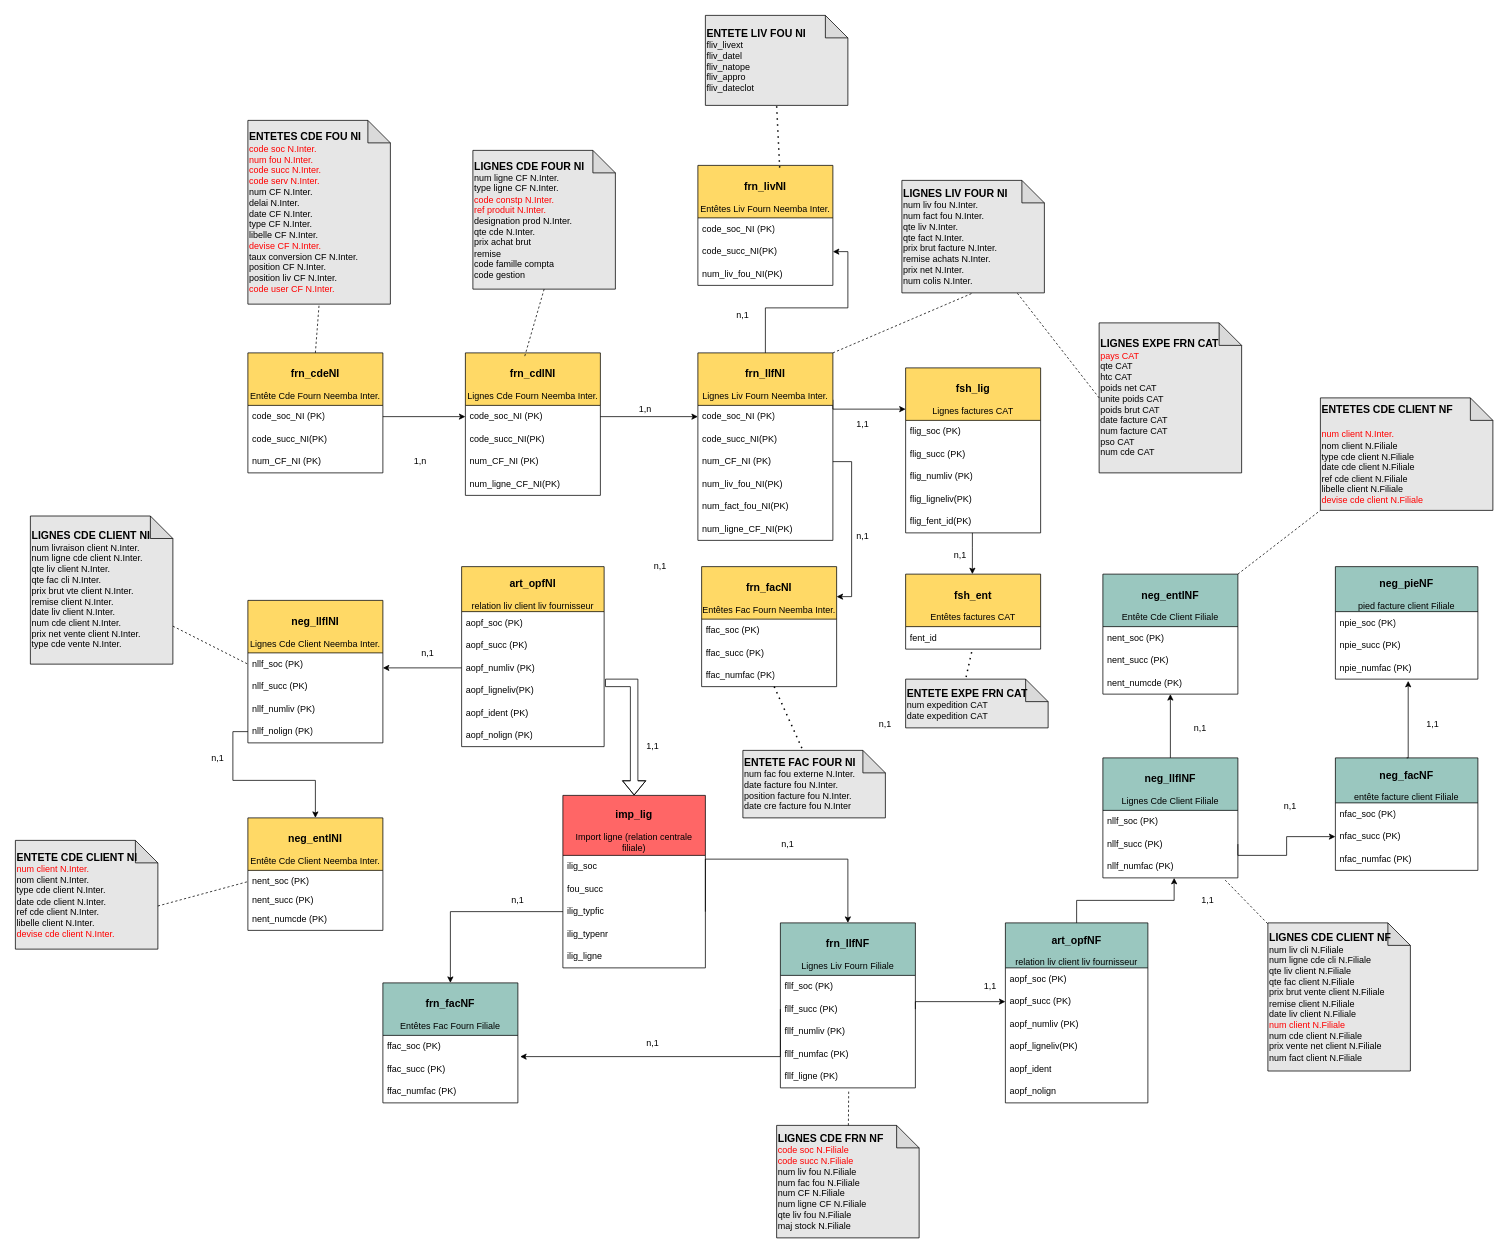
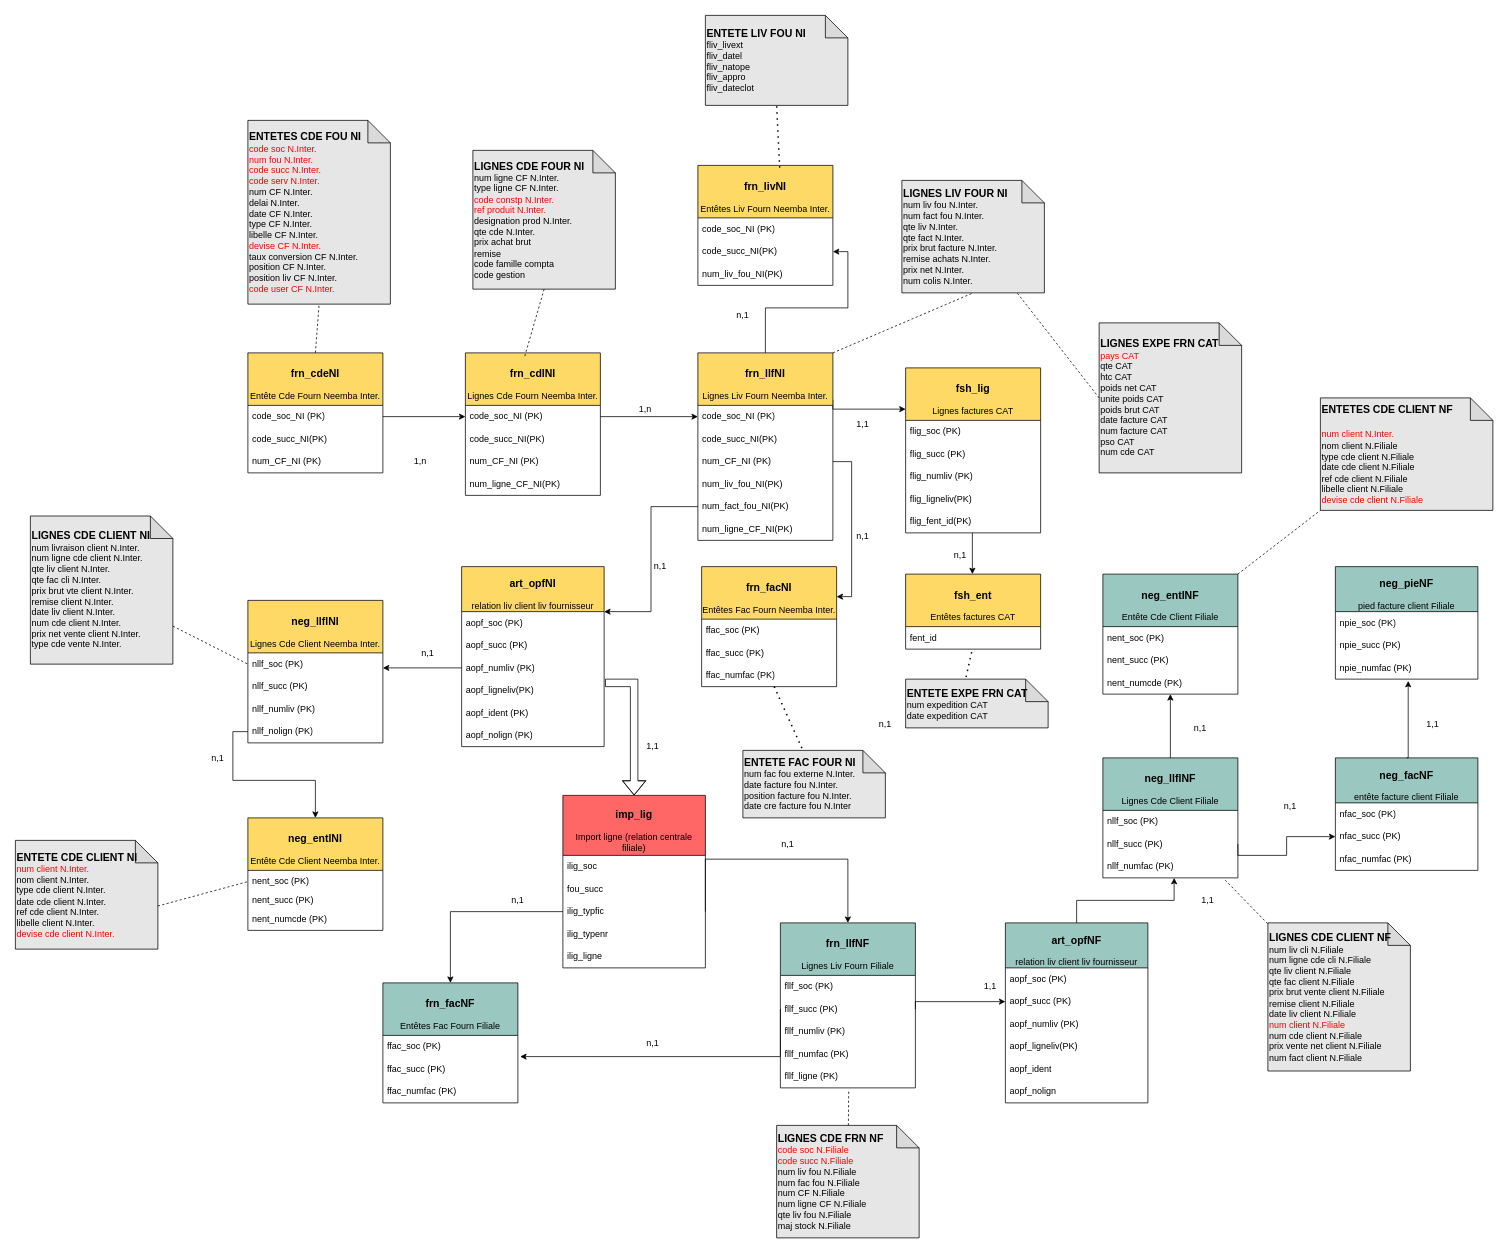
edge "num_fact_fou_NI(PK)" -> "art_opfNI relation liv client liv fournisseur": added
